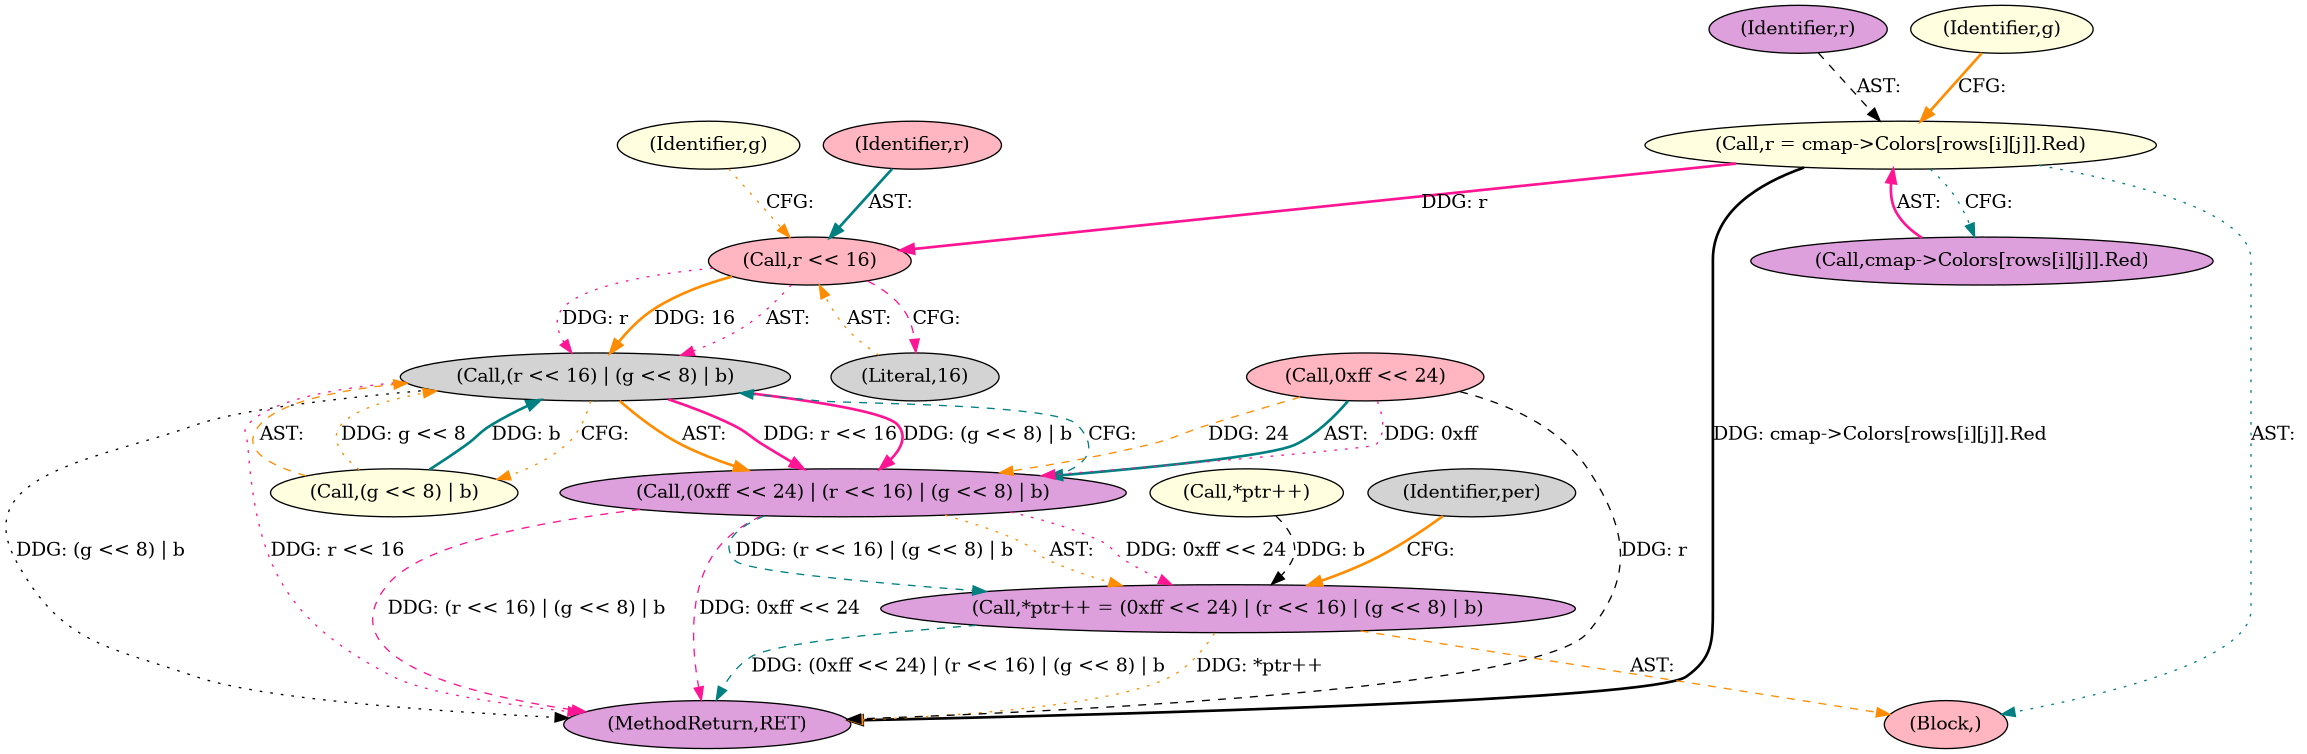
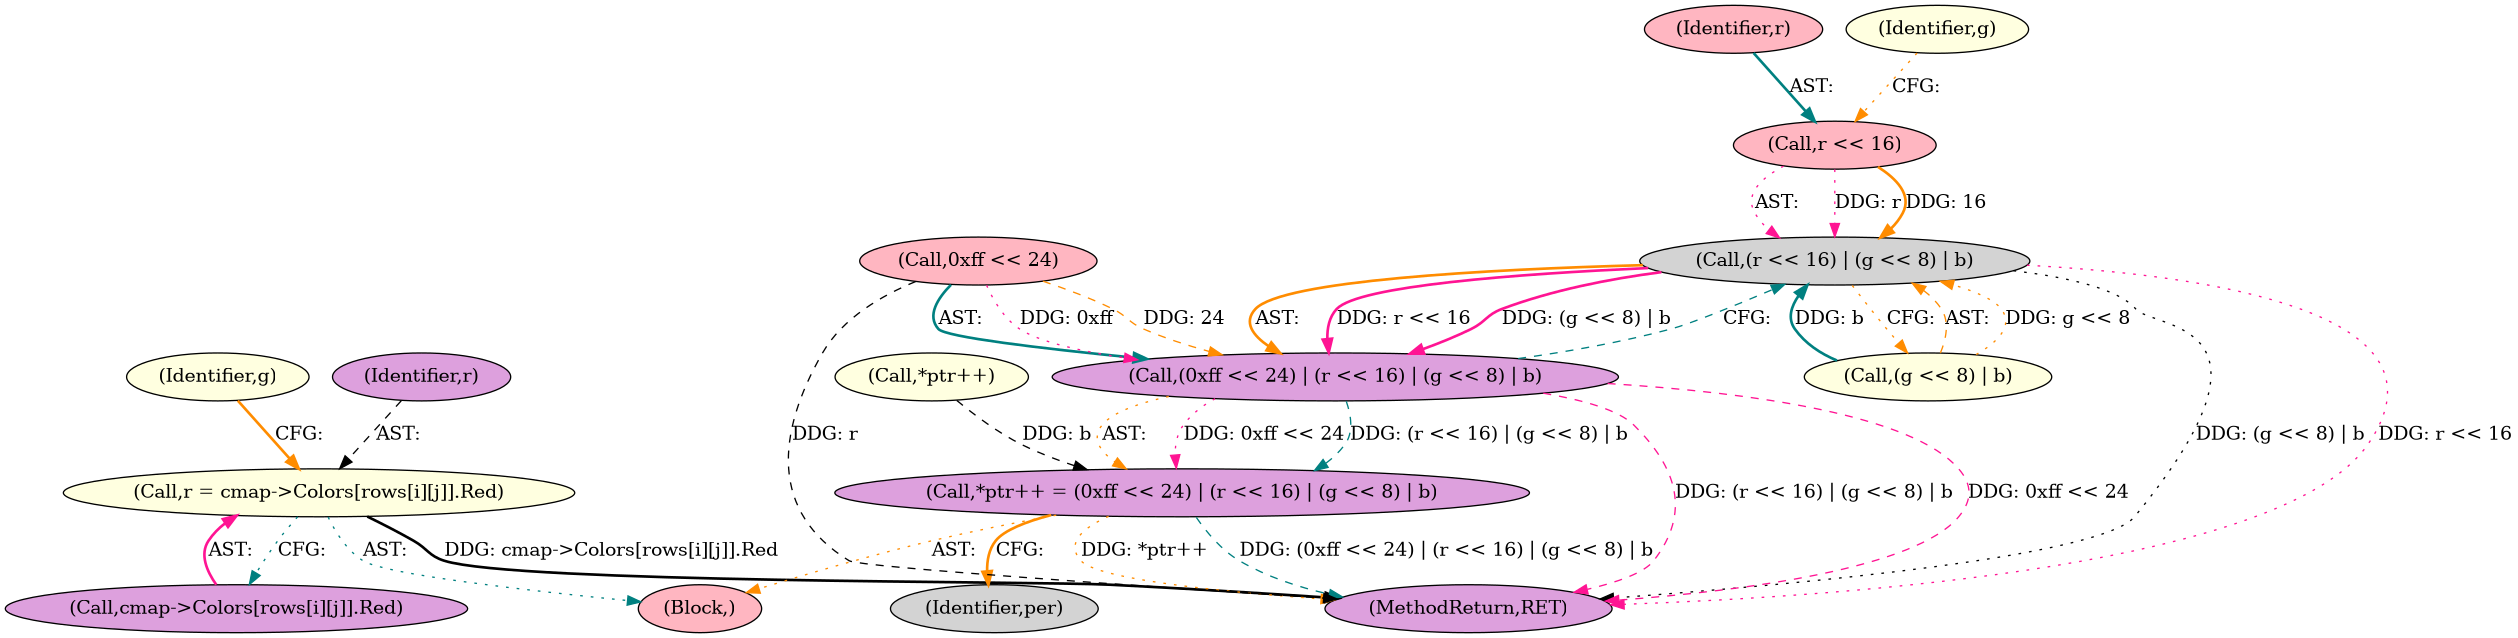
edge "(Call,r = cmap->Colors[rows[i][j]].Red)" -> "(Call,r << 16)": removed, label "DDG: r"
node "(Literal,16)": removed
edge "(Identifier,per)" -> "(Call,*ptr++ = (0xff << 24) | (r << 16) | (g << 8) | b)": reversed
edge "(Call,*ptr++ = (0xff << 24) | (r << 16) | (g << 8) | b)" -> "(Block,)": style dashed -> dotted
